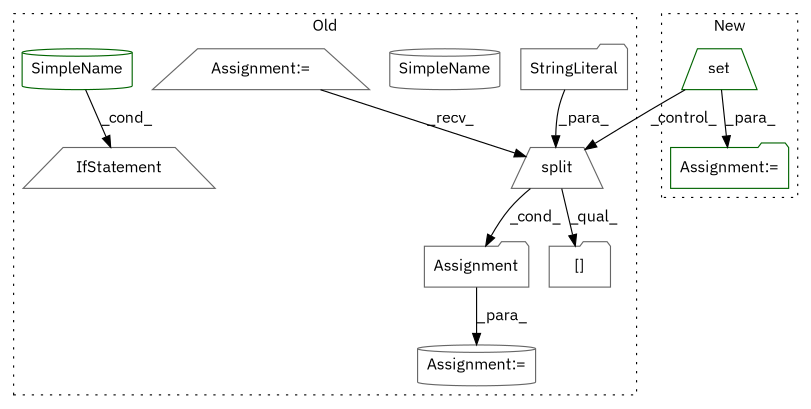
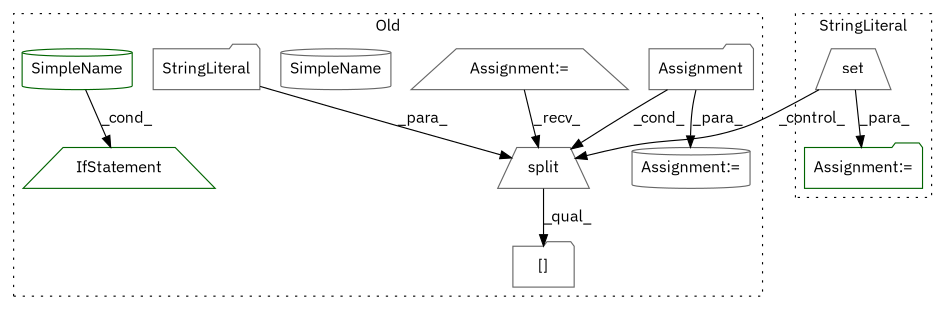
cluster "New": label "New" -> "StringLiteral"
node "set": color darkgreen -> gray40
node "IfStatement": color gray40 -> darkgreen
edge "split" -> "Assignment": reversed
